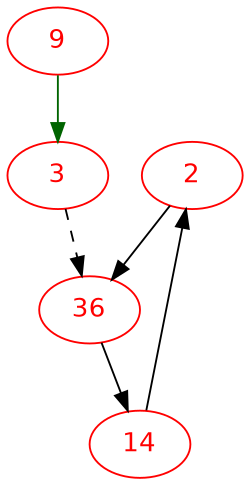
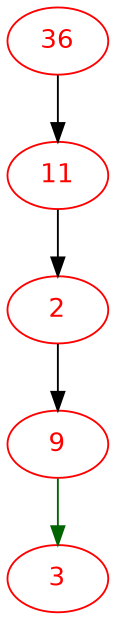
edge "3" -> "36": removed
edge "2" -> "36": now "2" -> "9"
node "14": label "14" -> "11"
